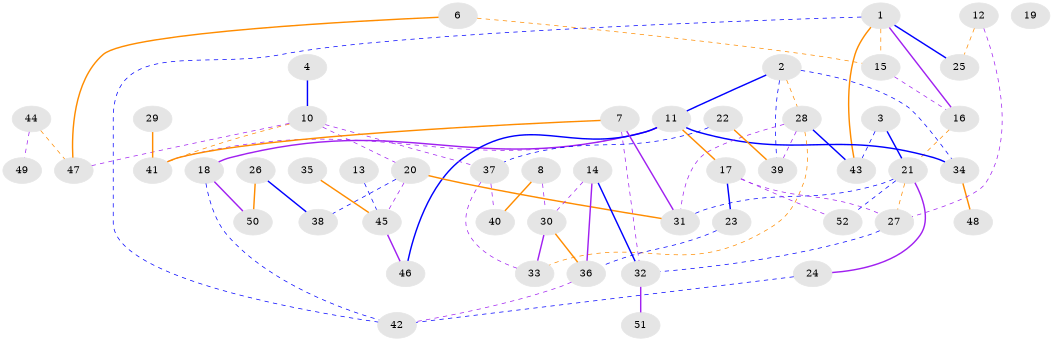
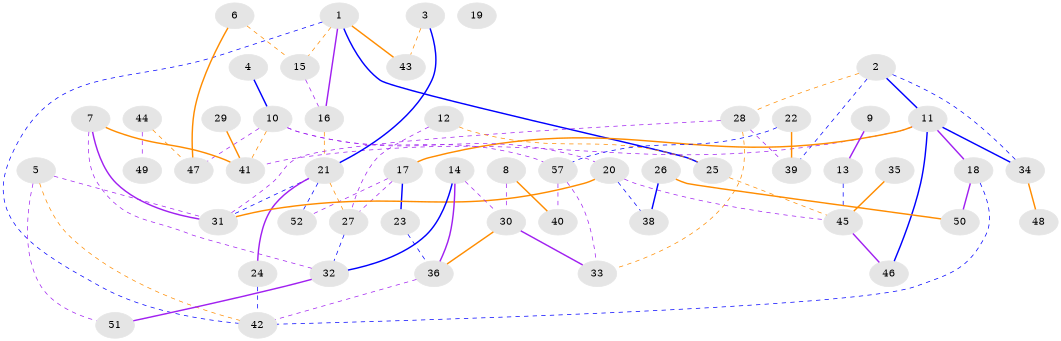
node "9": added
edge "28" -- "43": removed
edge "3" -- "43": color blue -> darkorange
node "5": added
node "37": label "37" -> "57"
edge "25" -- "45": added
